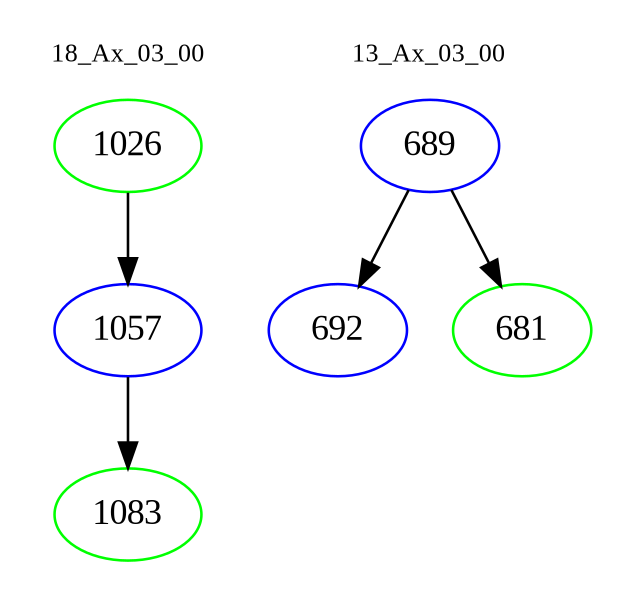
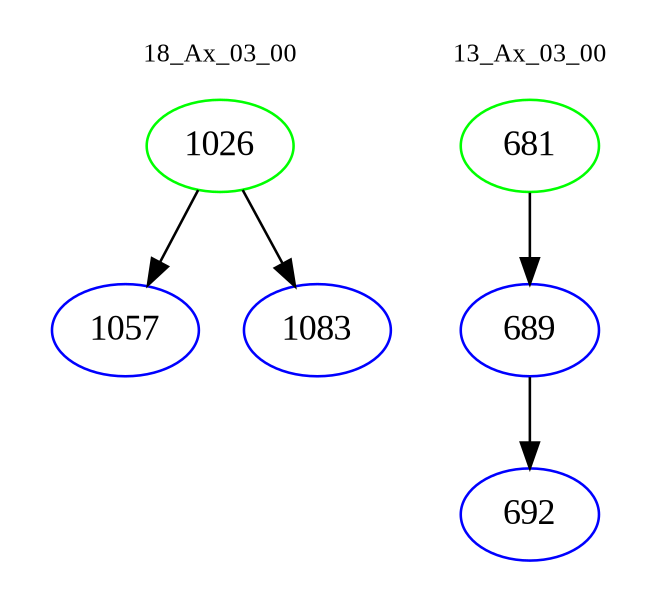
edge "689" -> "681": reversed
edge "1057" -> "1083": now "1026" -> "1083"
node "1083": color green -> blue
